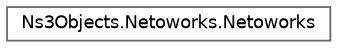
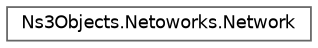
node "Ns3Objects.Netoworks.Netoworks": label "Ns3Objects.Netoworks.Netoworks" -> "Ns3Objects.Netoworks.Network"
